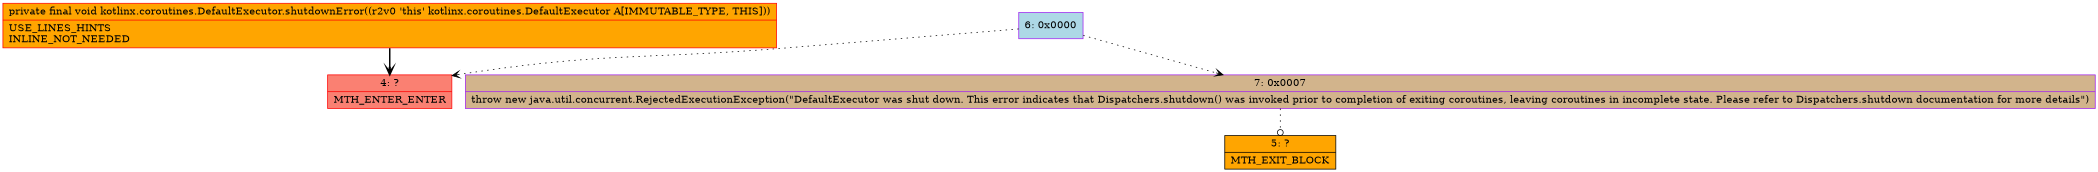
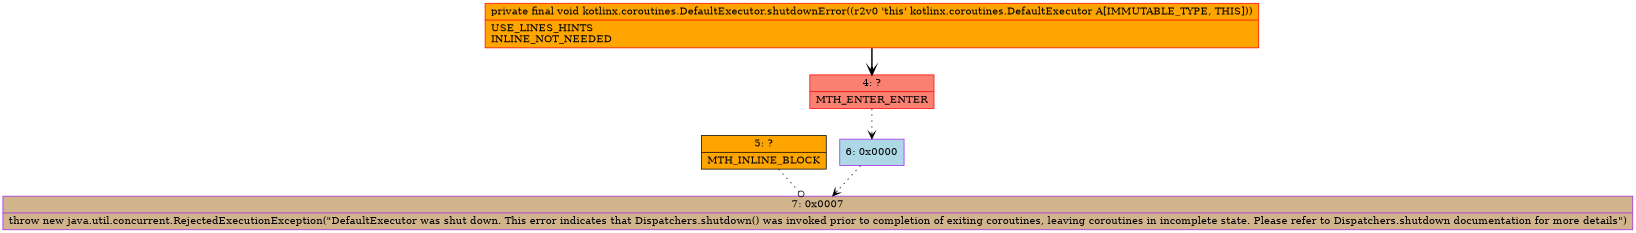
edge "6: 0x0000" -> "4: ?": reversed
edge "7: 0x0007" -> "5: ?": reversed
node "5: ?": text "MTH_EXIT_BLOCK" -> "MTH_INLINE_BLOCK"
